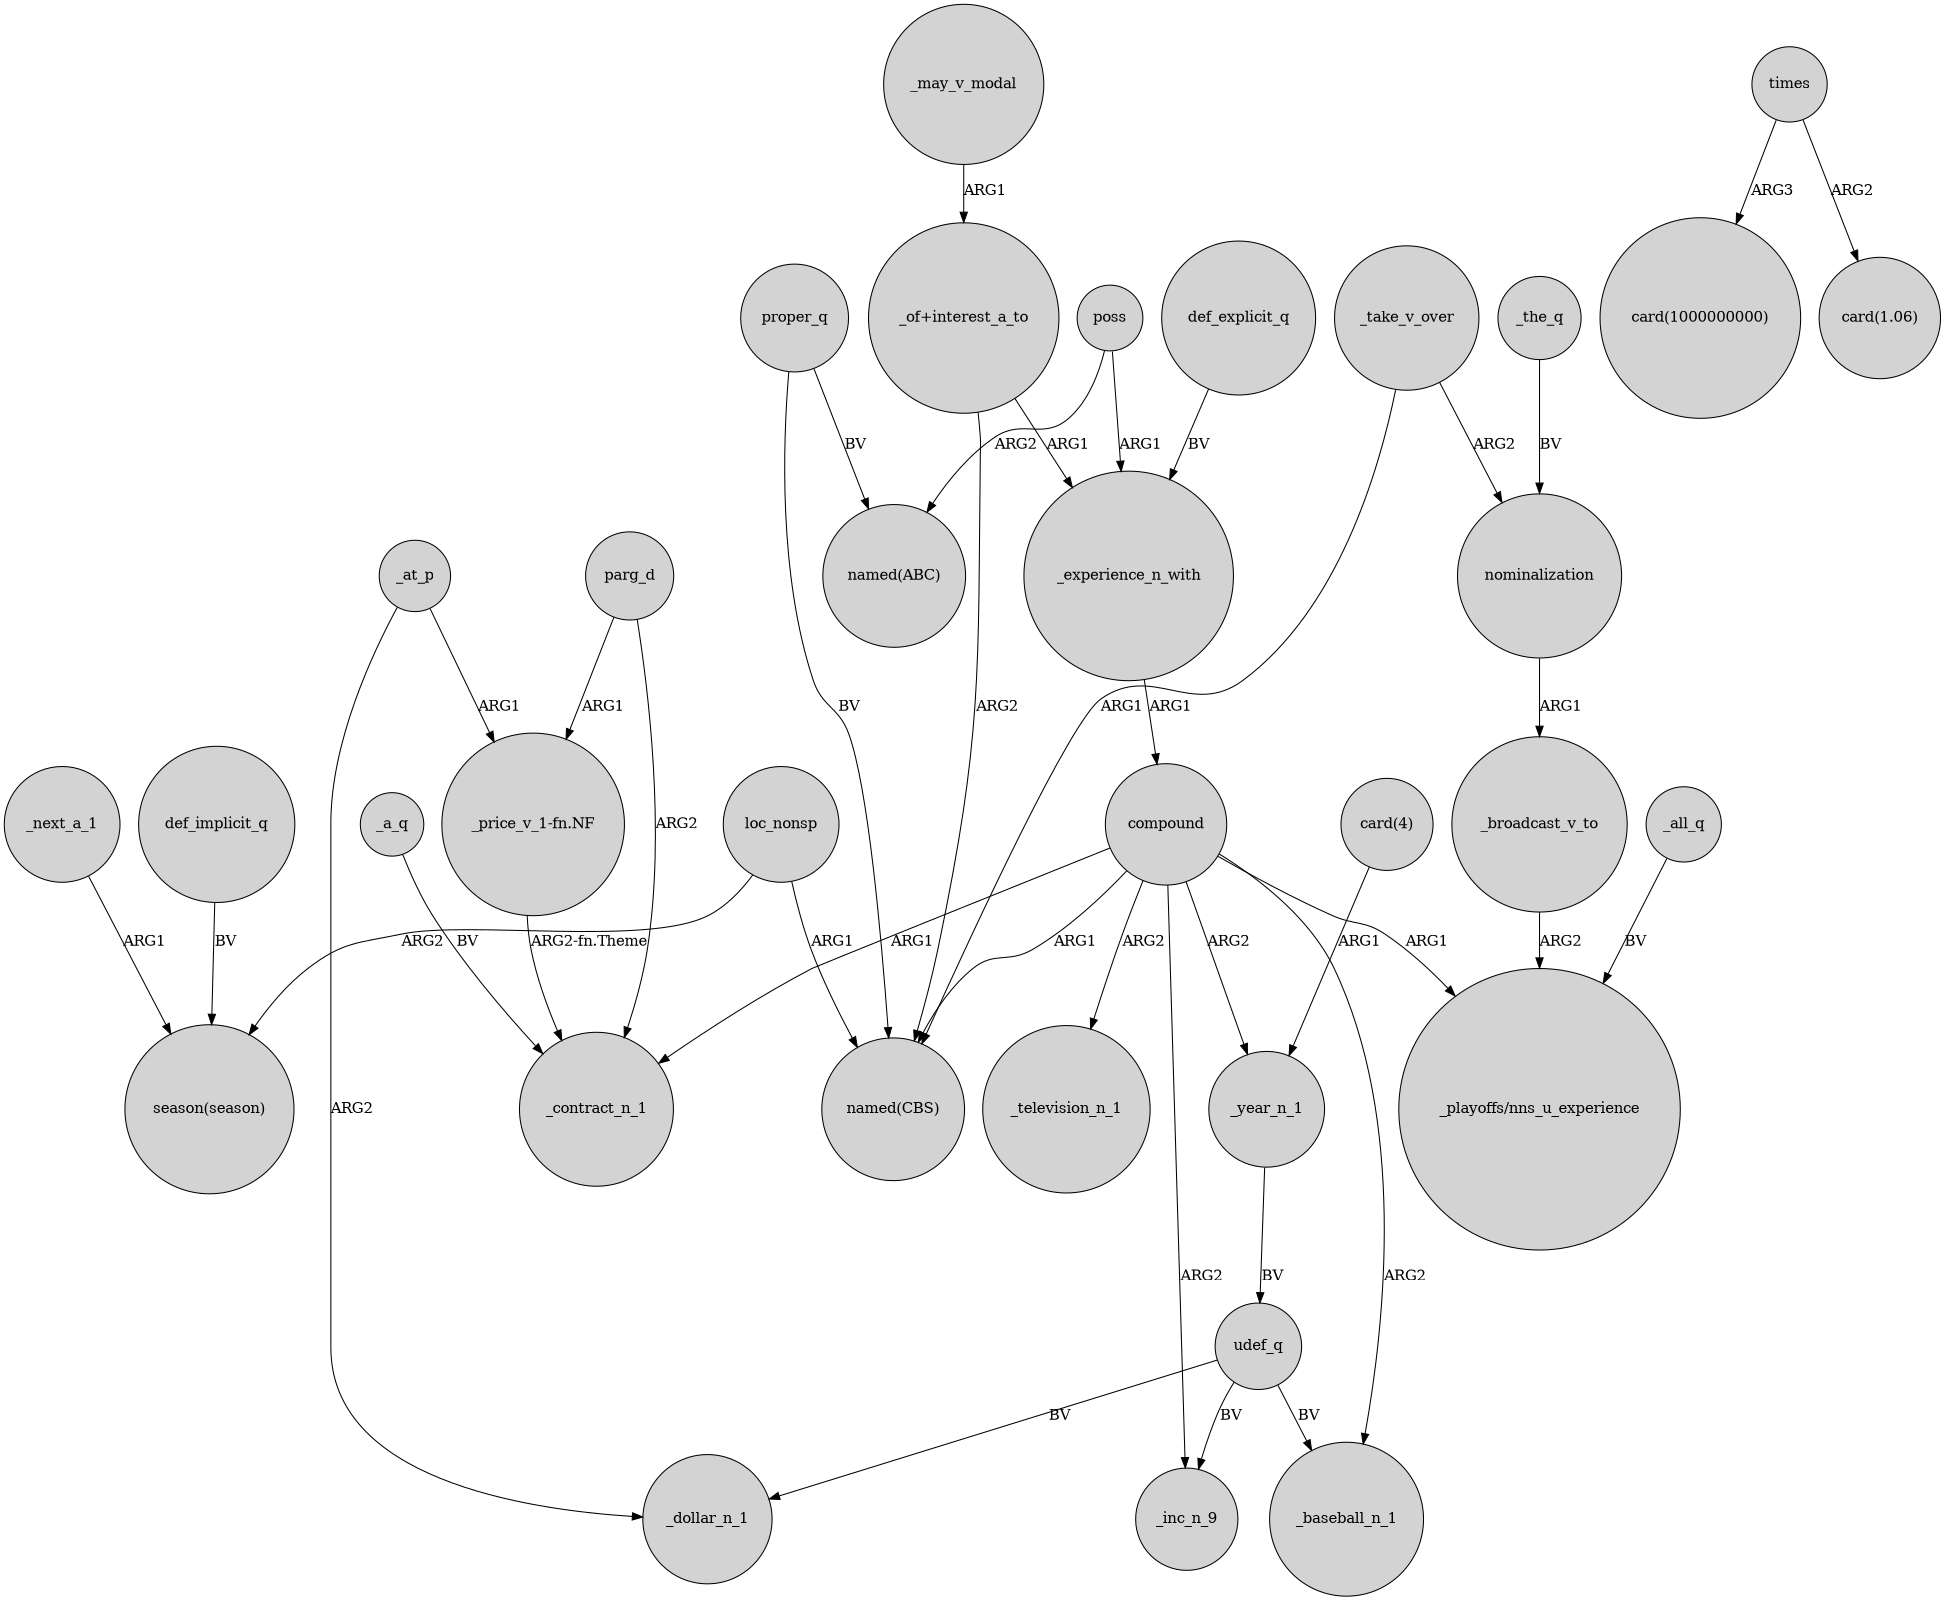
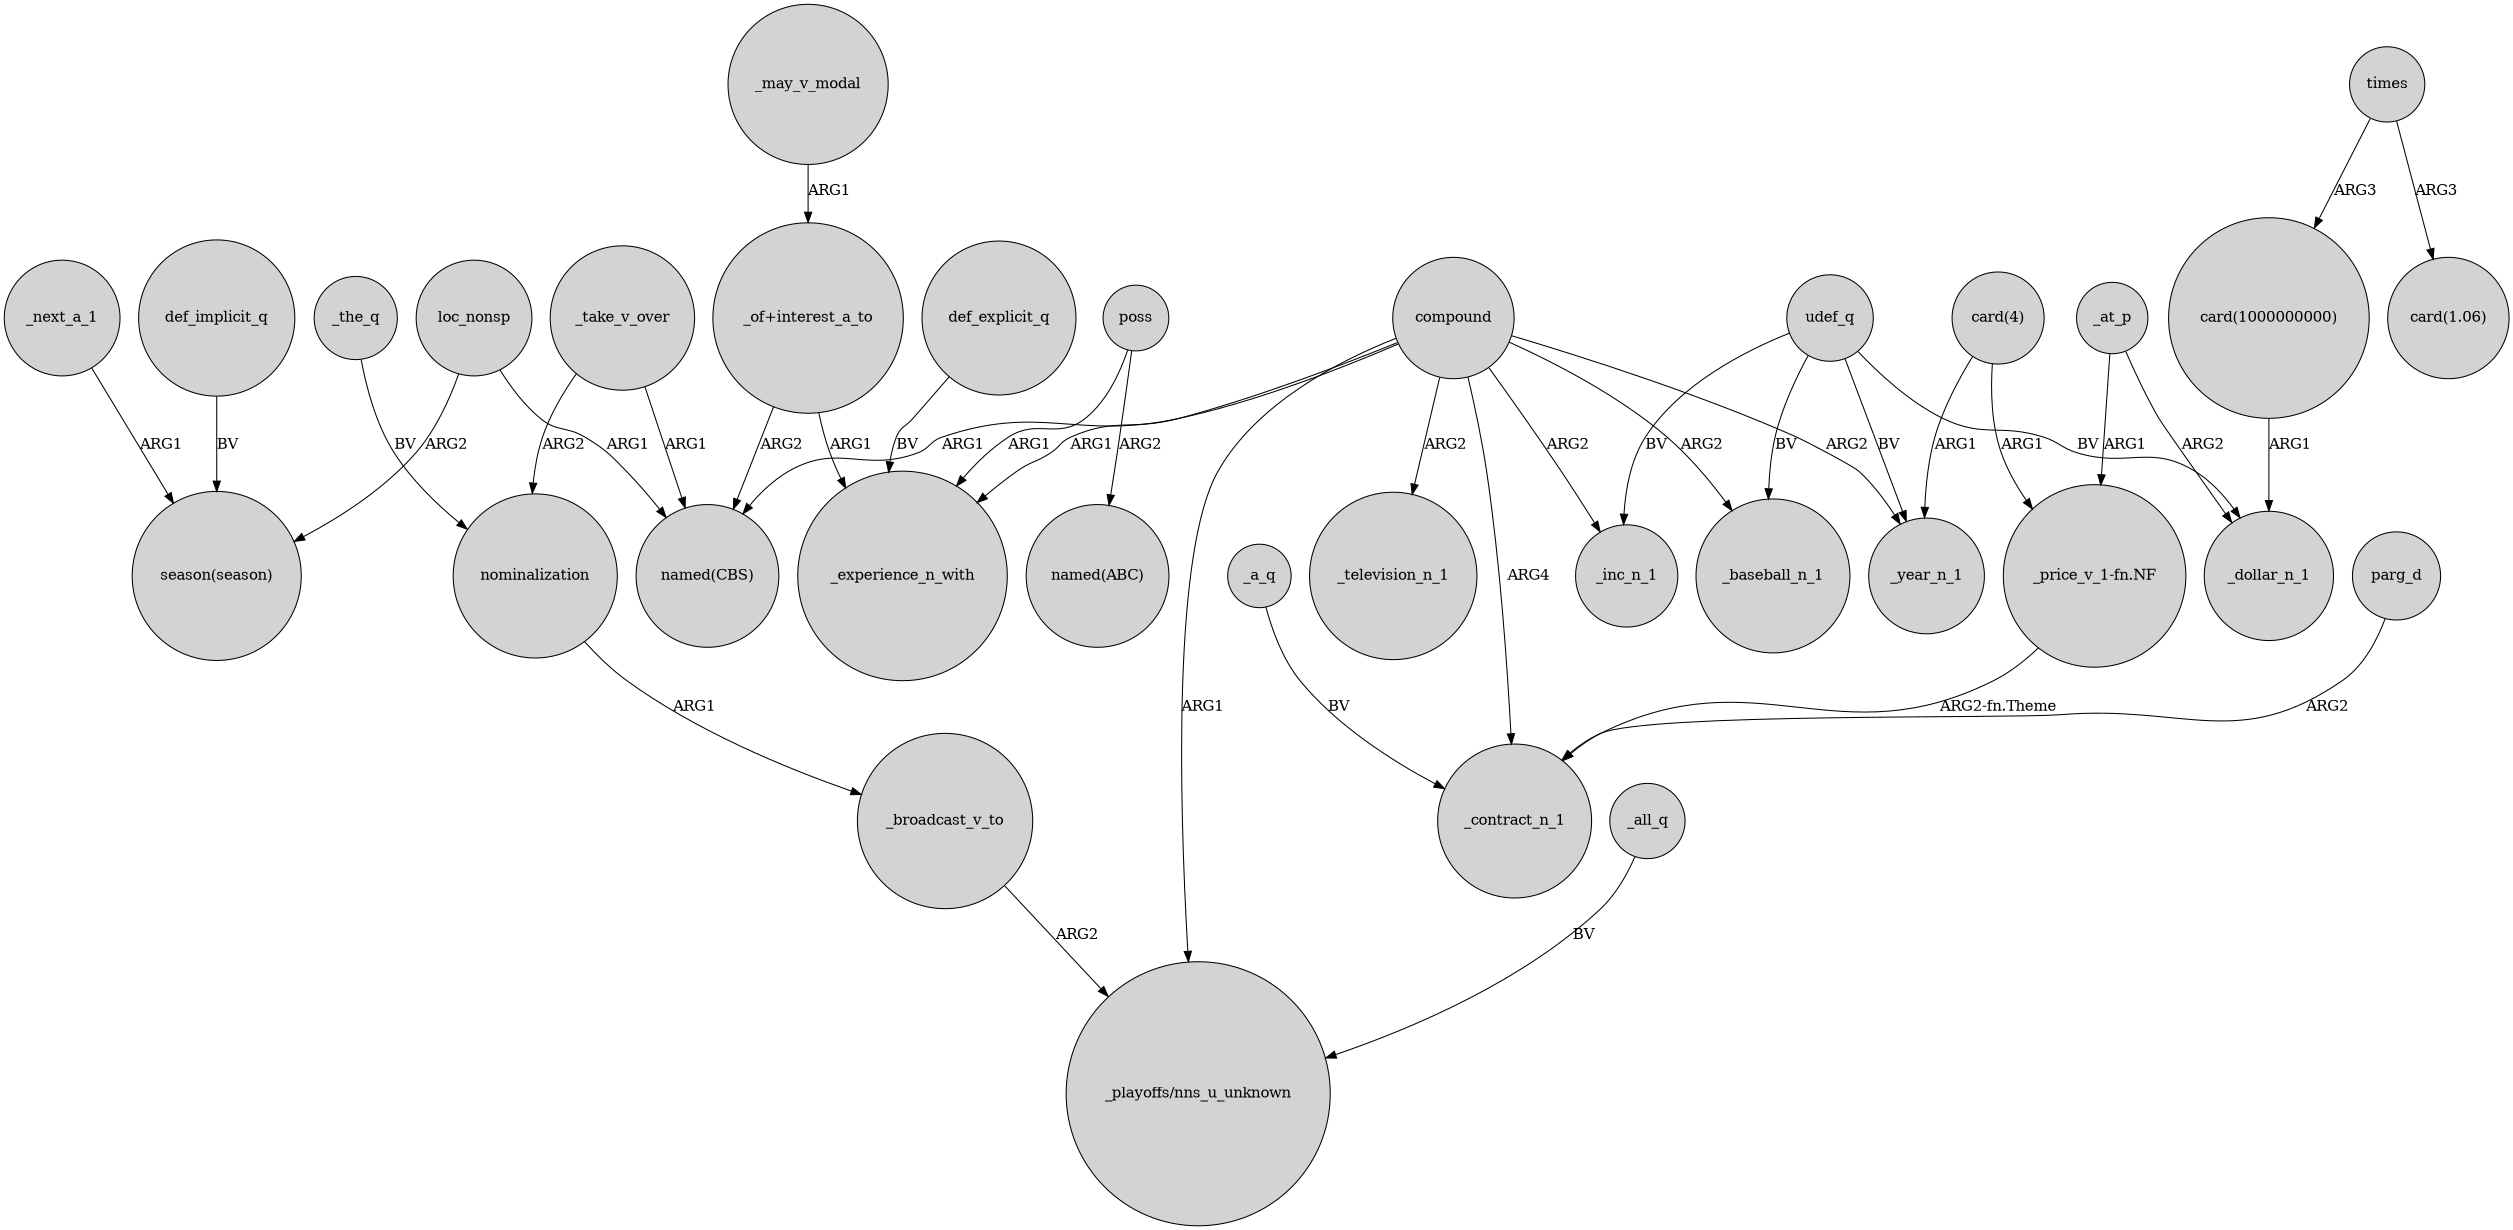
edge "times" -> "card(1.06)": label "ARG2" -> "ARG3"
node "proper_q": removed
edge "card(1000000000)" -> "_dollar_n_1": added, label "ARG1"
edge "parg_d" -> "_price_v_1-fn.NF": now "card(4)" -> "_price_v_1-fn.NF"
edge "_experience_n_with" -> "compound": reversed
edge "compound" -> "_contract_n_1": label "ARG1" -> "ARG4"
node "_playoffs/nns_u_experience": label "_playoffs/nns_u_experience" -> "_playoffs/nns_u_unknown"
edge "_year_n_1" -> "udef_q": reversed
node "_inc_n_9": label "_inc_n_9" -> "_inc_n_1"
